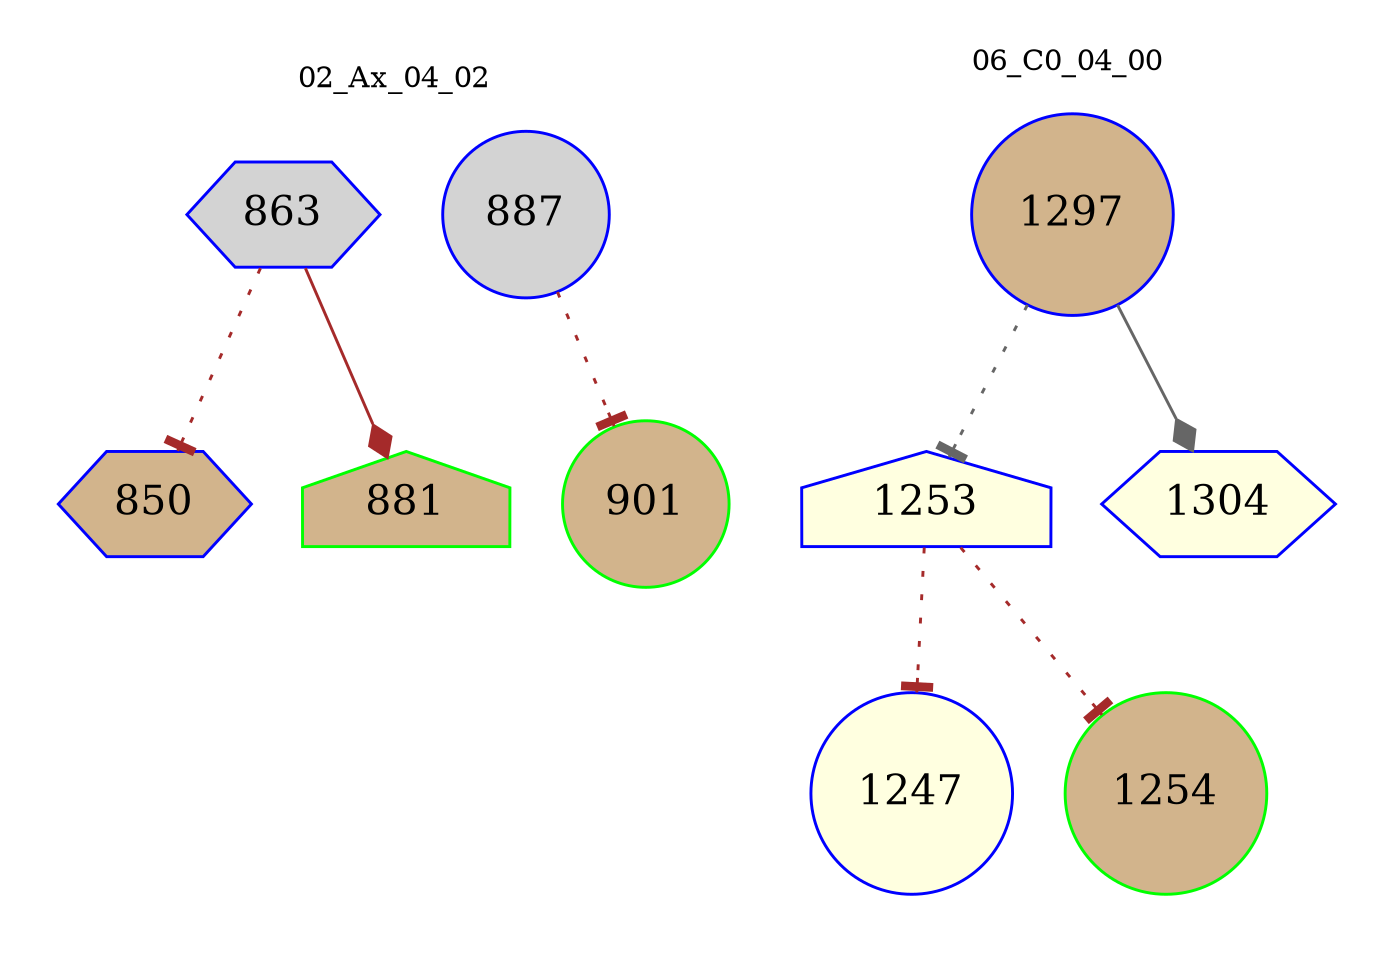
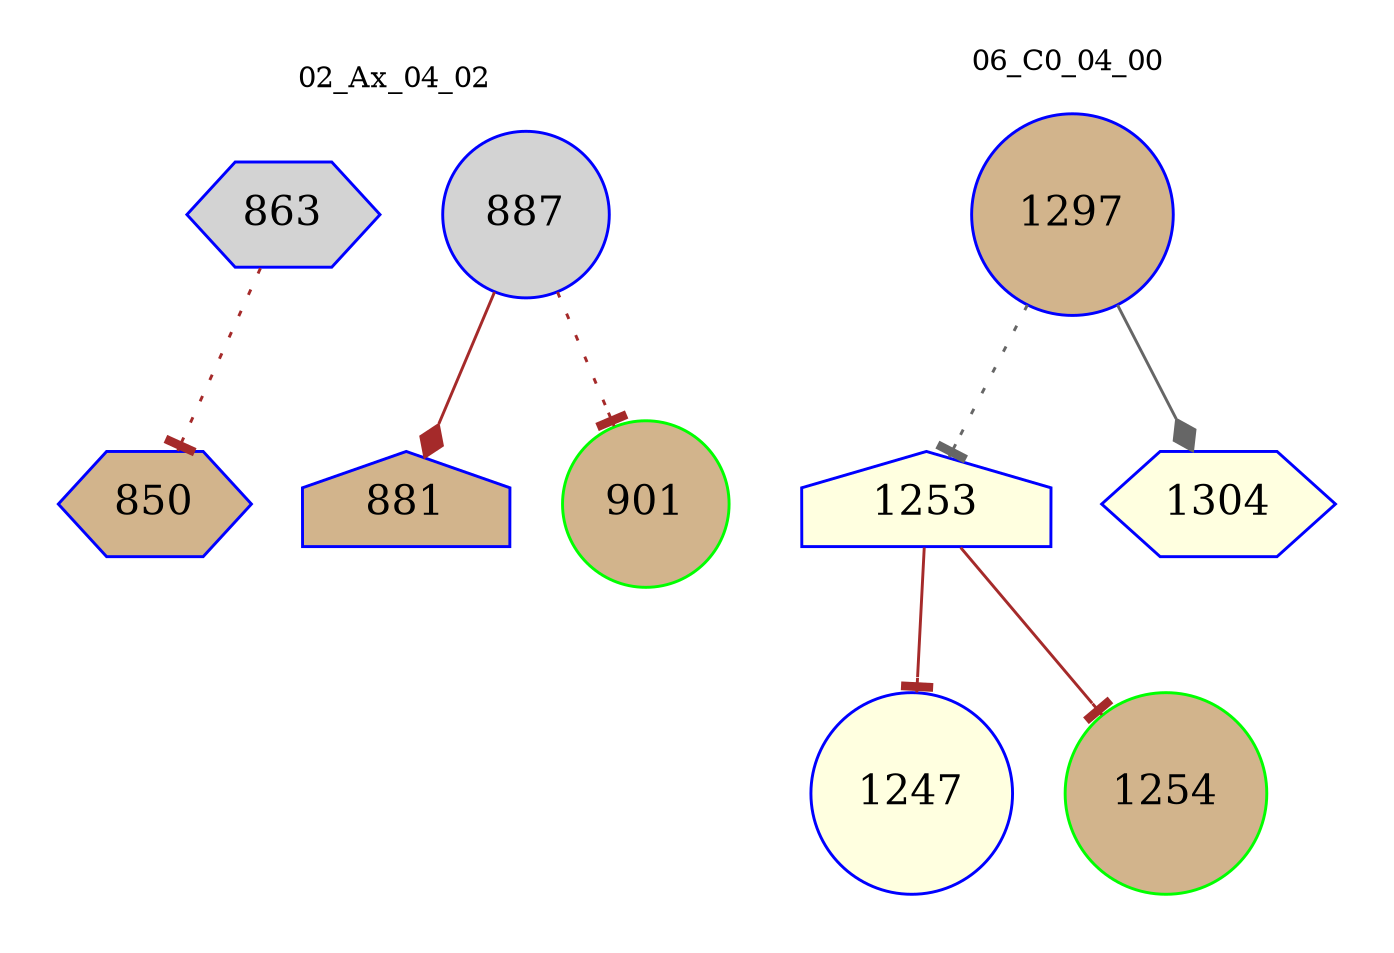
edge "863" -> "881": now "887" -> "881"
node "881": color green -> blue
edge "1253" -> "1247": style dotted -> solid
edge "1253" -> "1254": style dotted -> solid
